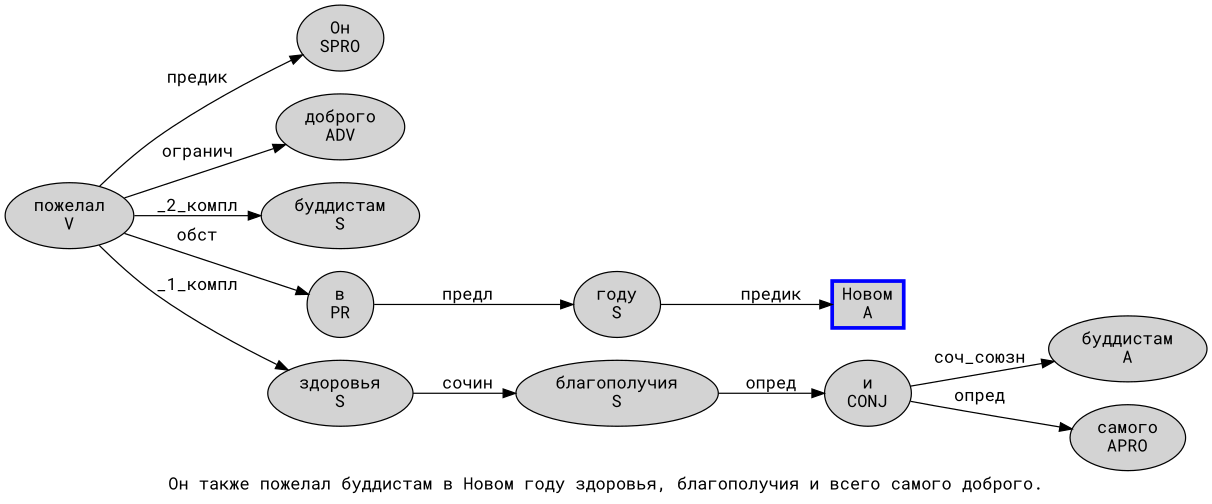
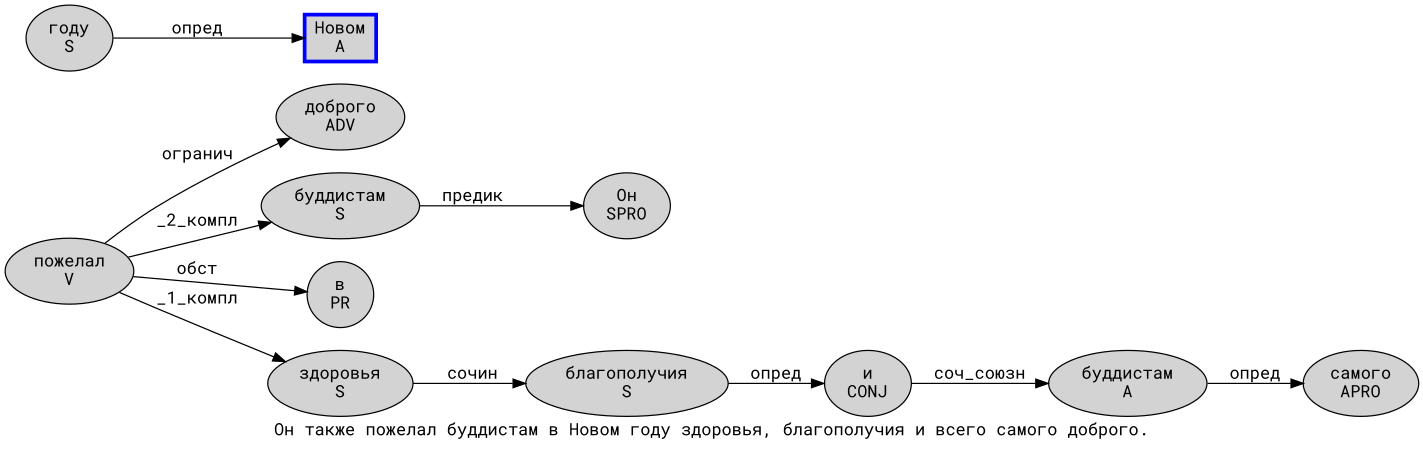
edge "пожелал V" -> "Он SPRO": now "буддистам S" -> "Он SPRO"
edge "году S" -> "Новом A": label "предик" -> "опред"
edge "в PR" -> "году S": removed, label "предл"
edge "и CONJ" -> "самого APRO": now "буддистам A" -> "самого APRO"
